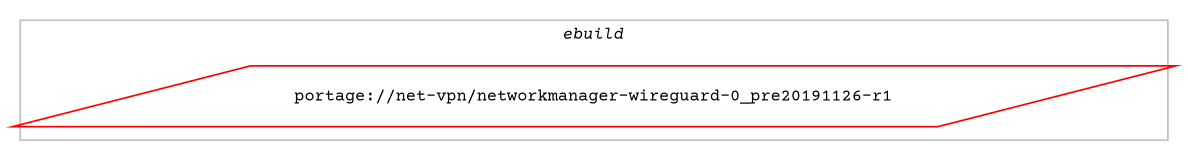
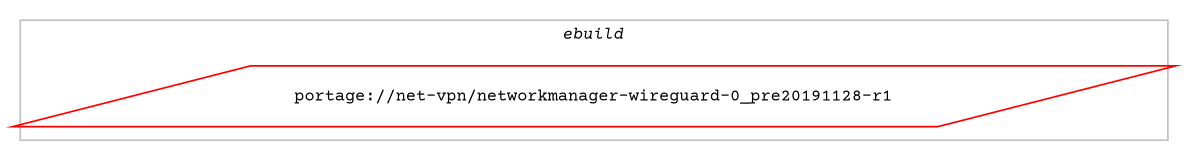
node "portage://net-vpn/networkmanager-wireguard-0_pre20191126-r1": label "portage://net-vpn/networkmanager-wireguard-0_pre20191126-r1" -> "portage://net-vpn/networkmanager-wireguard-0_pre20191128-r1"
